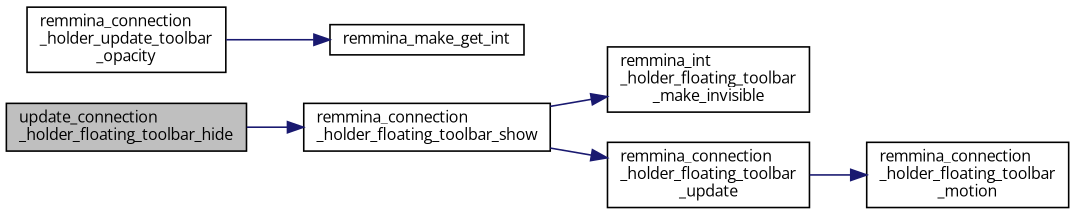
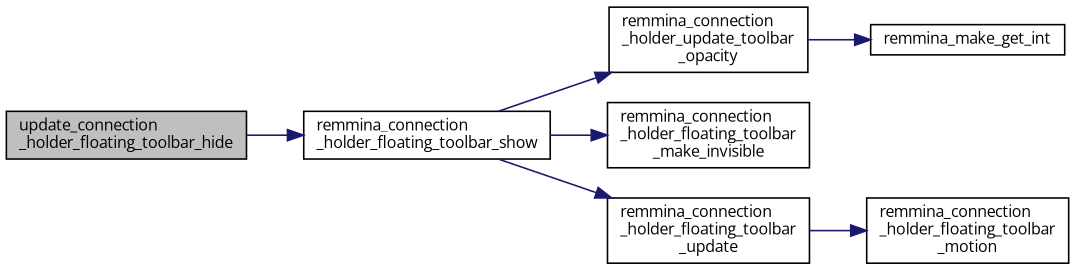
node "remmina_int _holder_floating_toolbar _make_invisible": label "remmina_int _holder_floating_toolbar _make_invisible" -> "remmina_connection _holder_floating_toolbar _make_invisible"
edge "remmina_connection _holder_floating_toolbar_show" -> "remmina_connection _holder_update_toolbar _opacity": added
